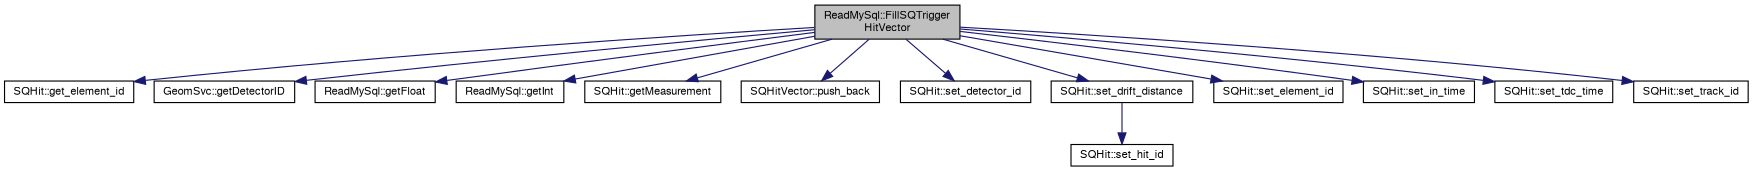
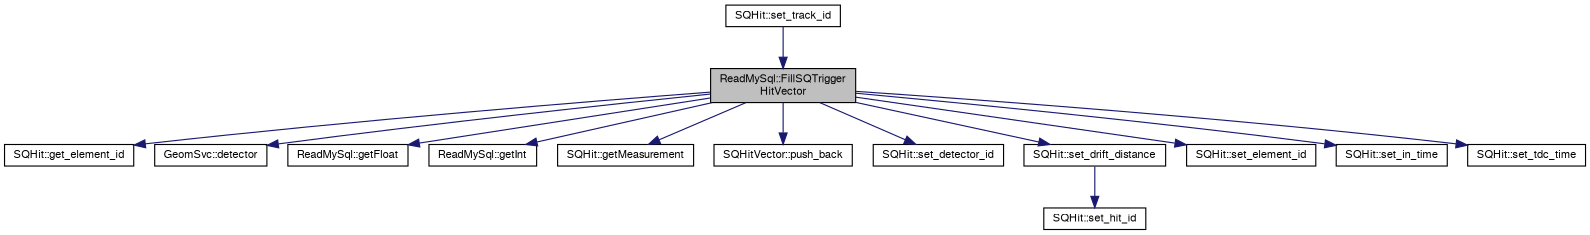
edge "ReadMySql::FillSQTrigger HitVector" -> "SQHit::set_track_id": reversed
node "GeomSvc::getDetectorID": label "GeomSvc::getDetectorID" -> "GeomSvc::detector"
